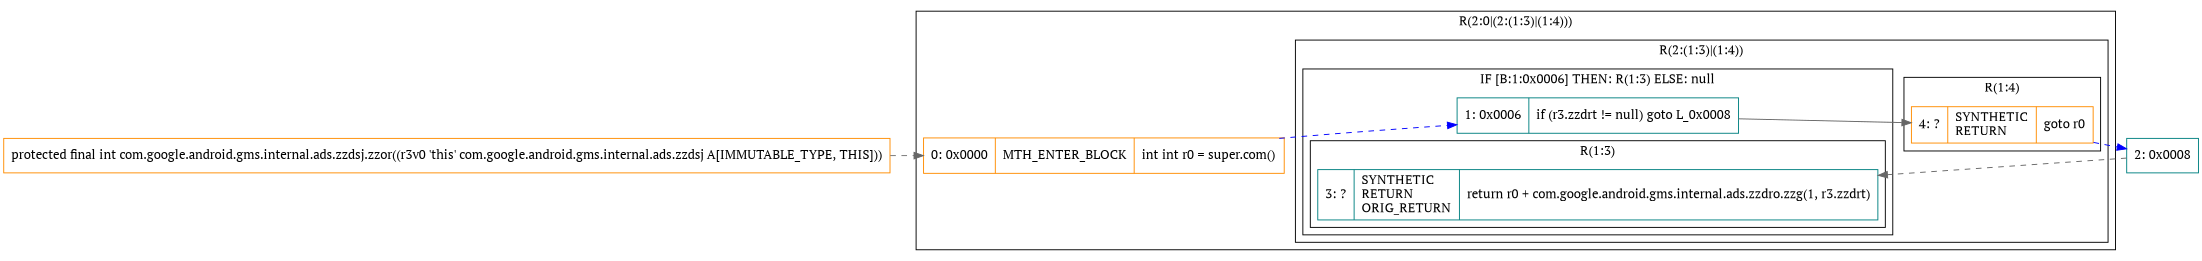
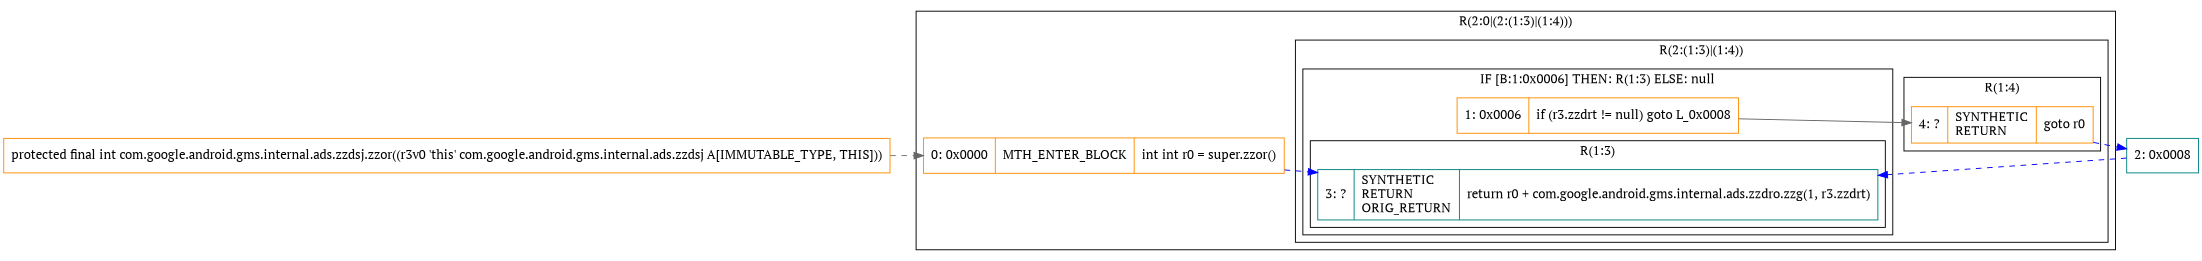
node "1: 0x0006": color teal -> darkorange
edge "0: 0x0000" -> "1: 0x0006": now "0: 0x0000" -> "3: ?"
node "0: 0x0000": text "int int r0 = super.com()" -> "int int r0 = super.zzor()"
edge "2: 0x0008" -> "3: ?": color gray40 -> blue
